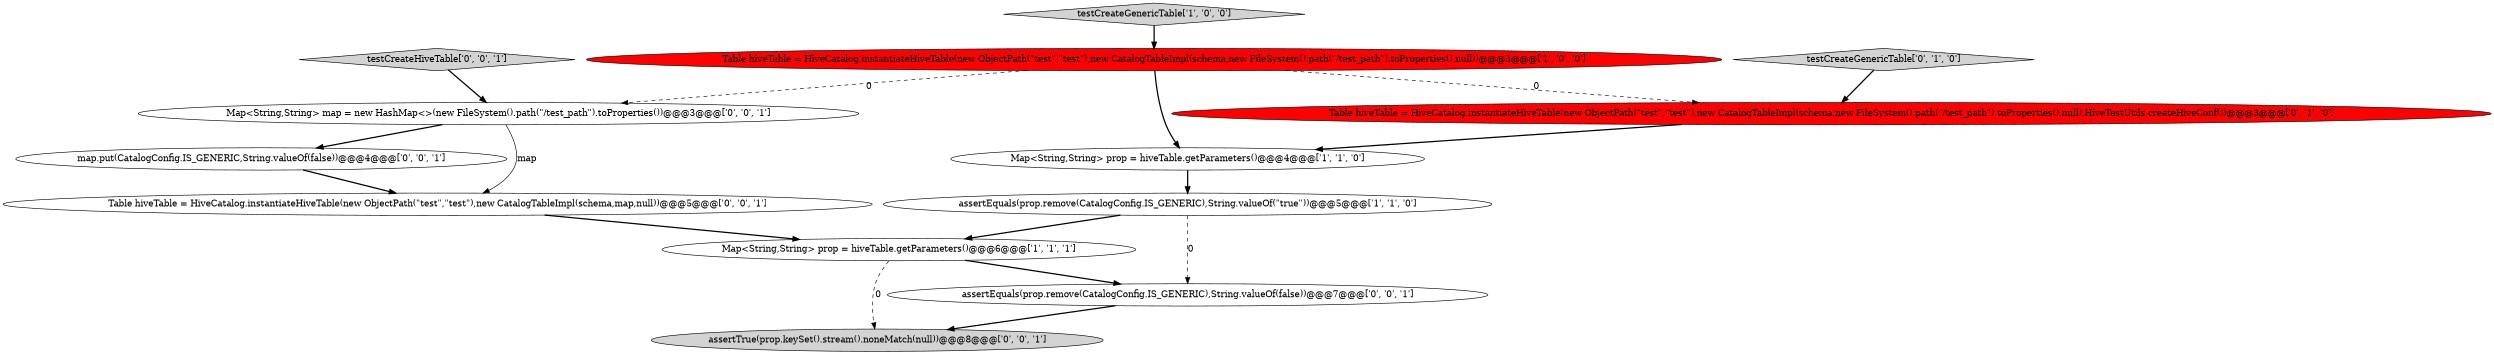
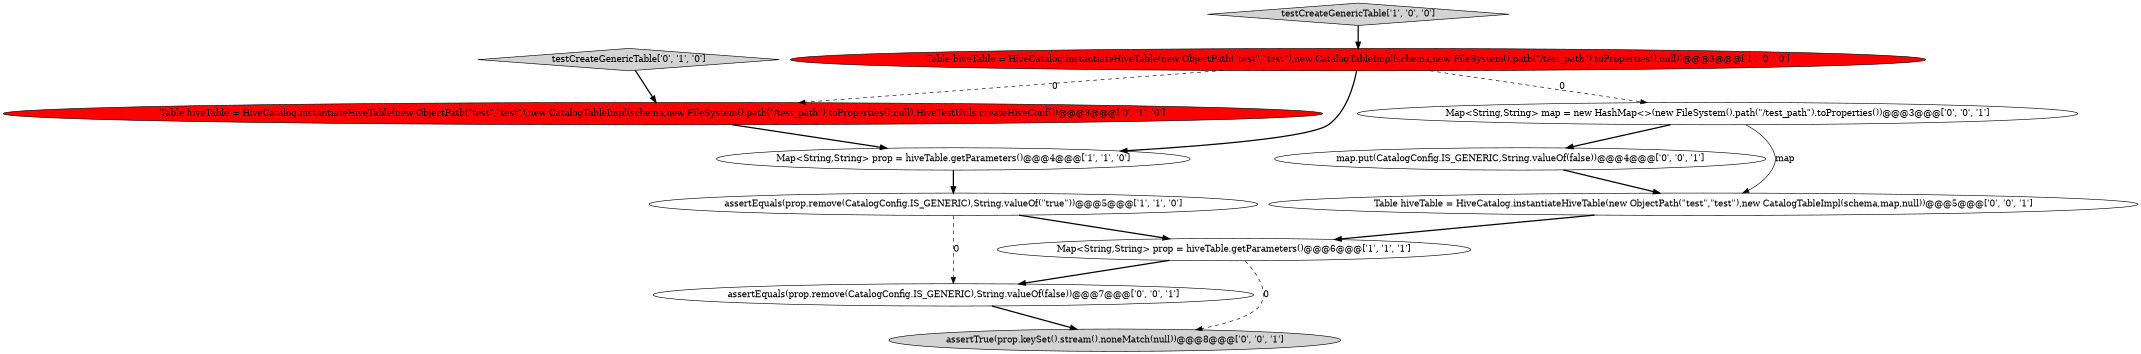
node "testCreateHiveTable['0', '0', '1']": removed
